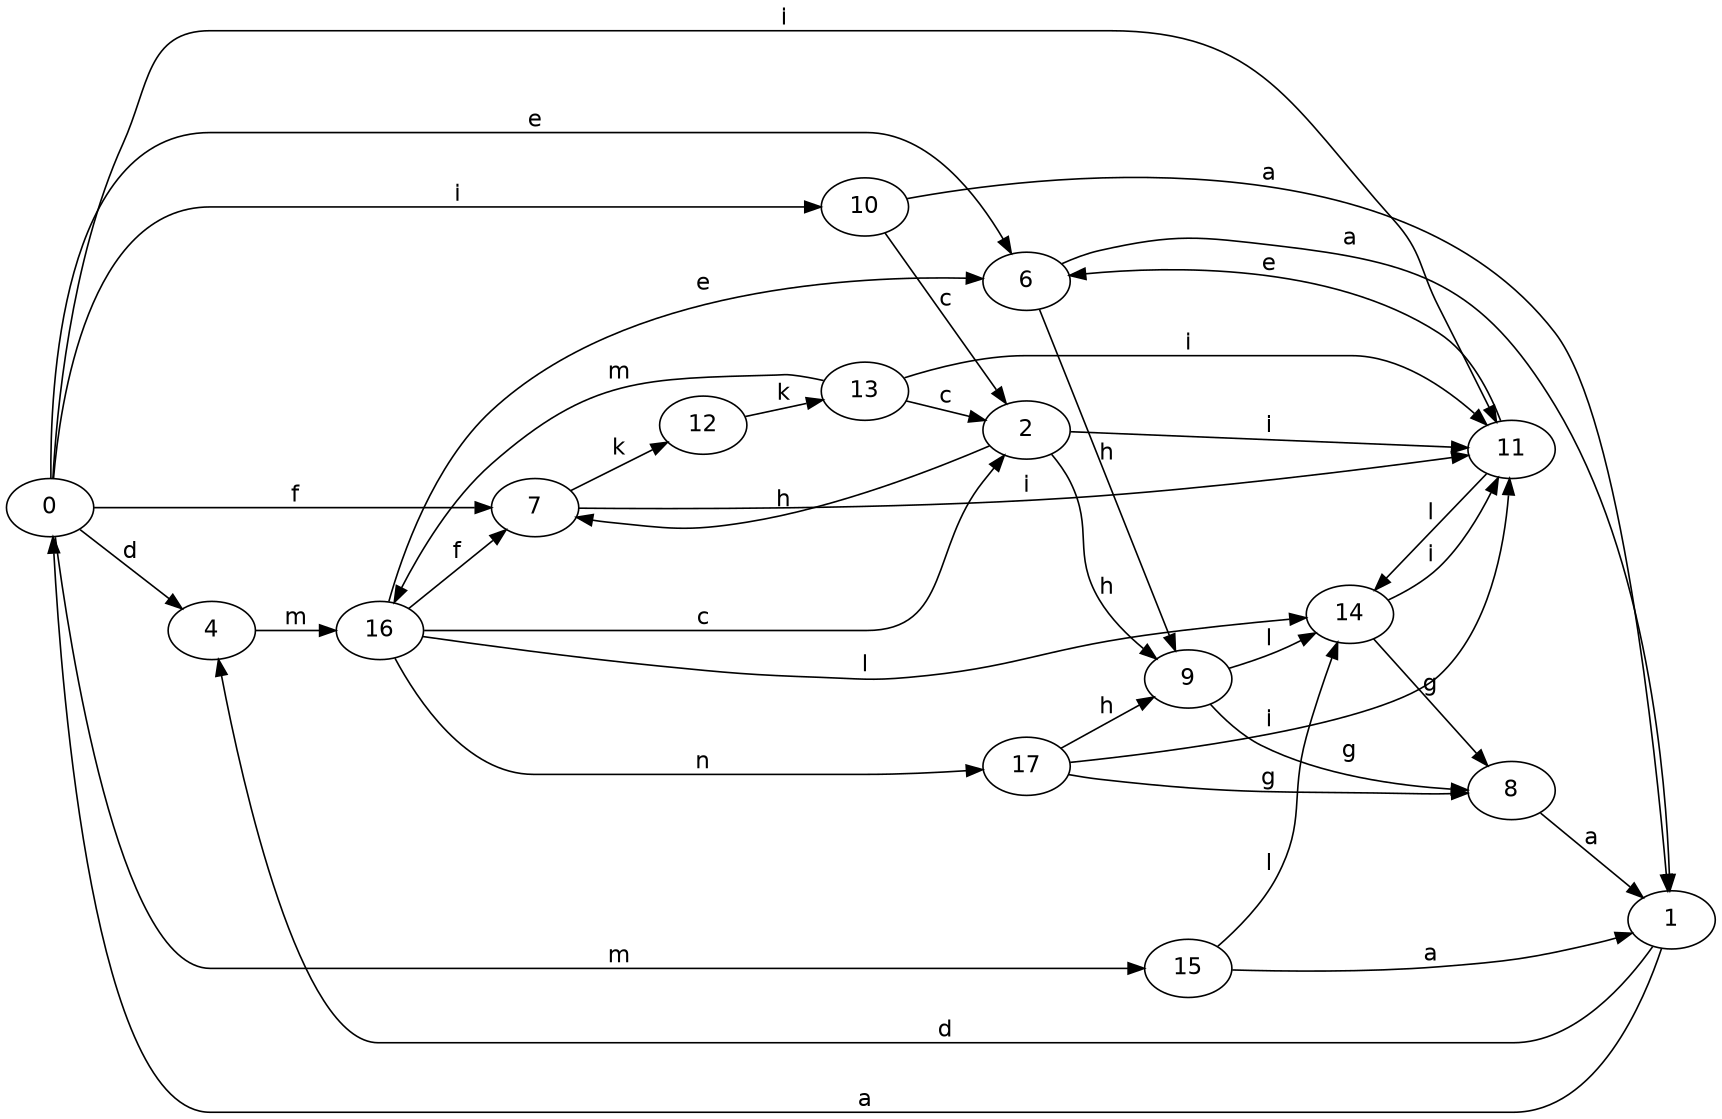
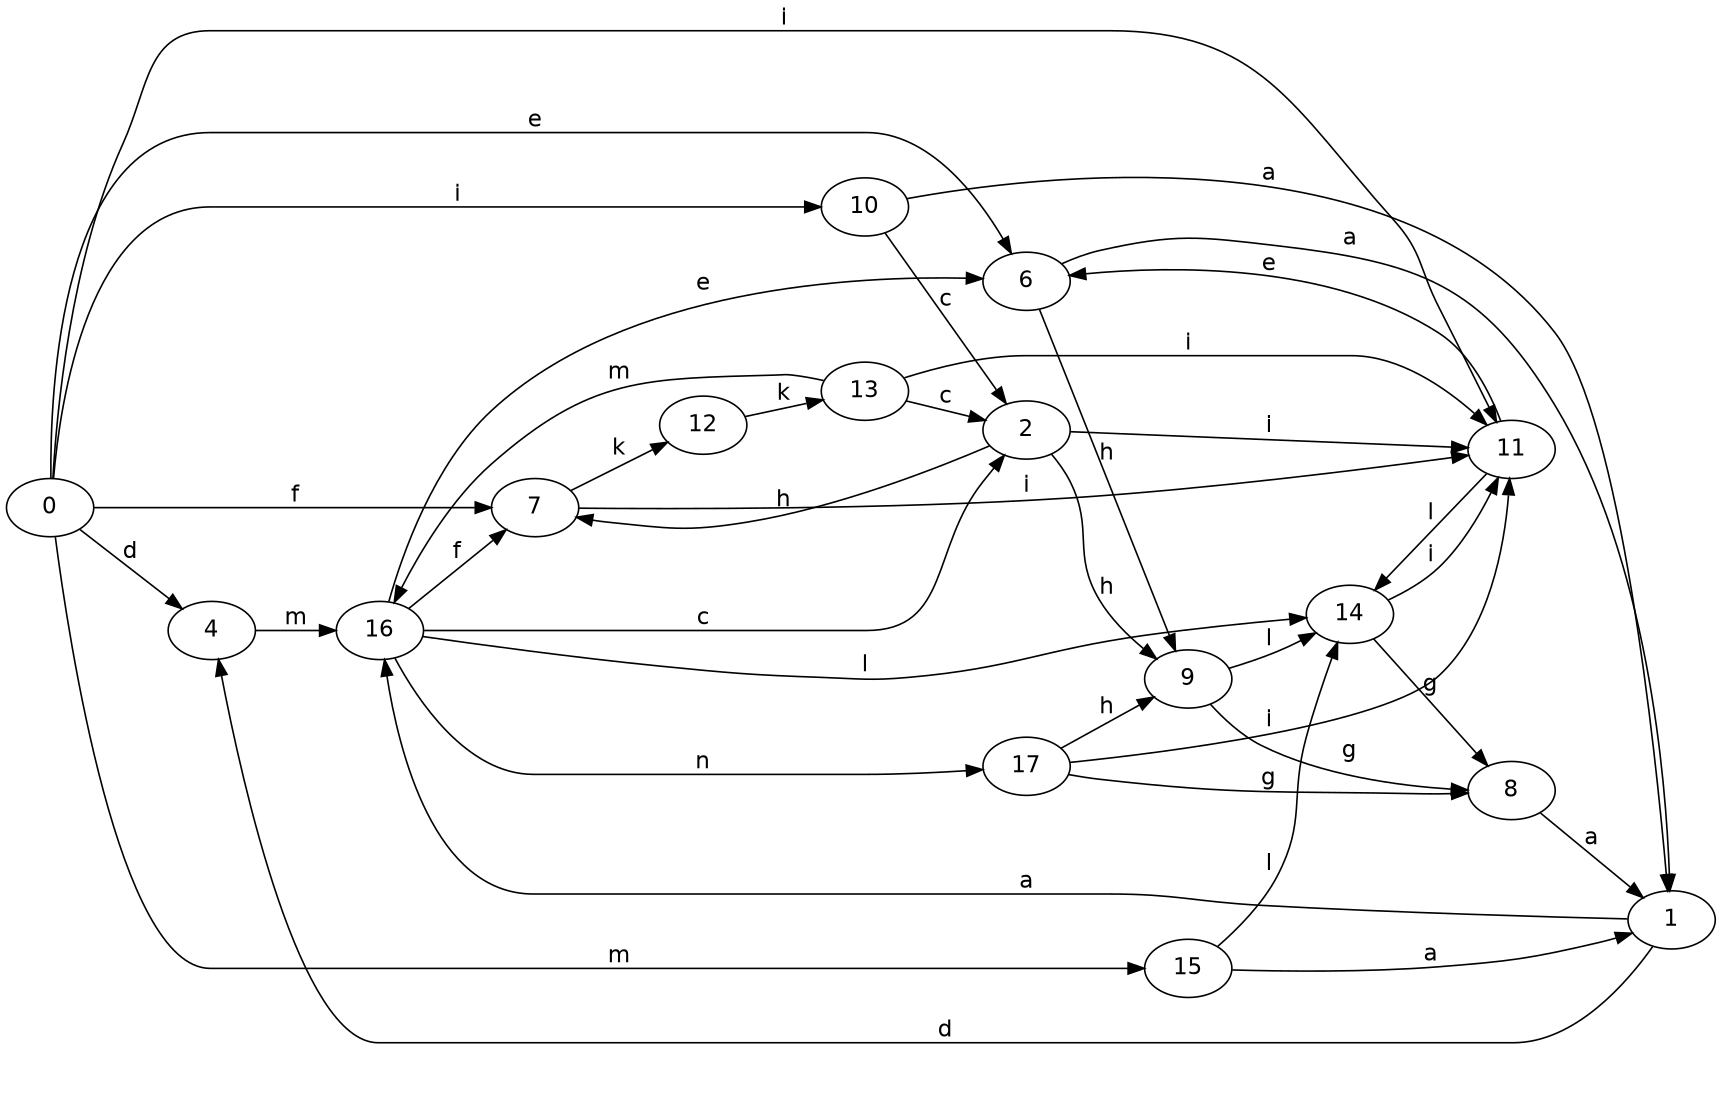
edge "1" -> "0": now "1" -> "16"
